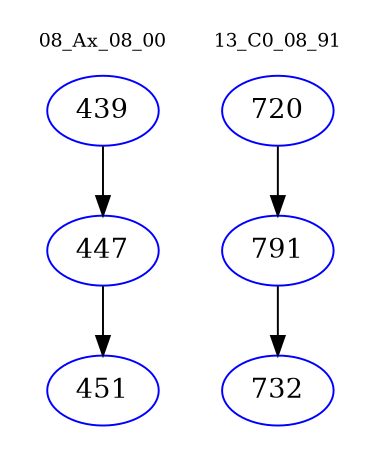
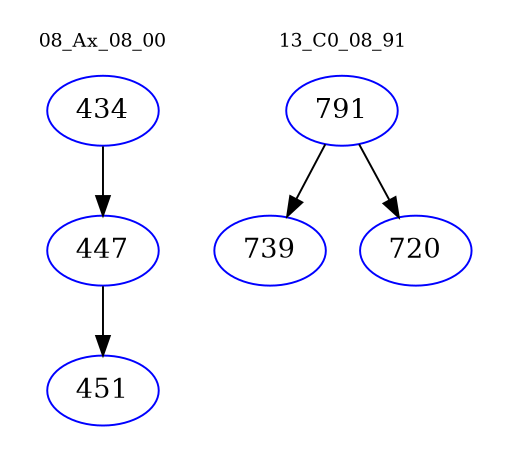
node "439": label "439" -> "434"
edge "720" -> "791": reversed
node "732": label "732" -> "739"
